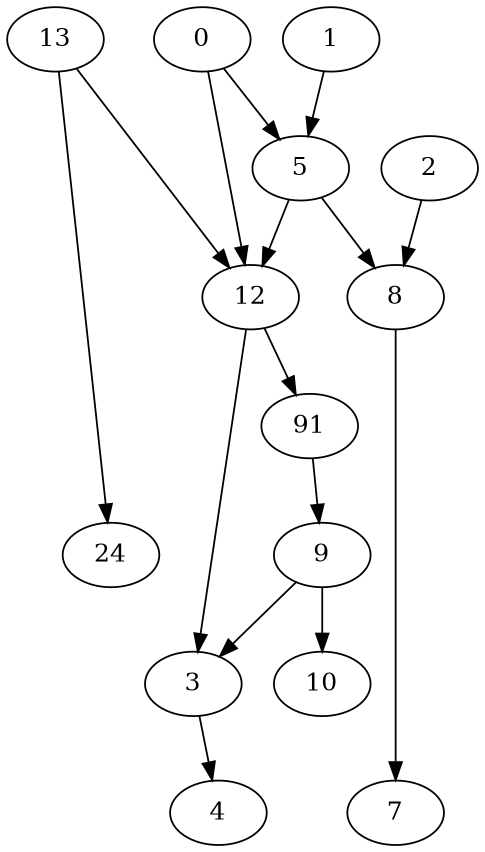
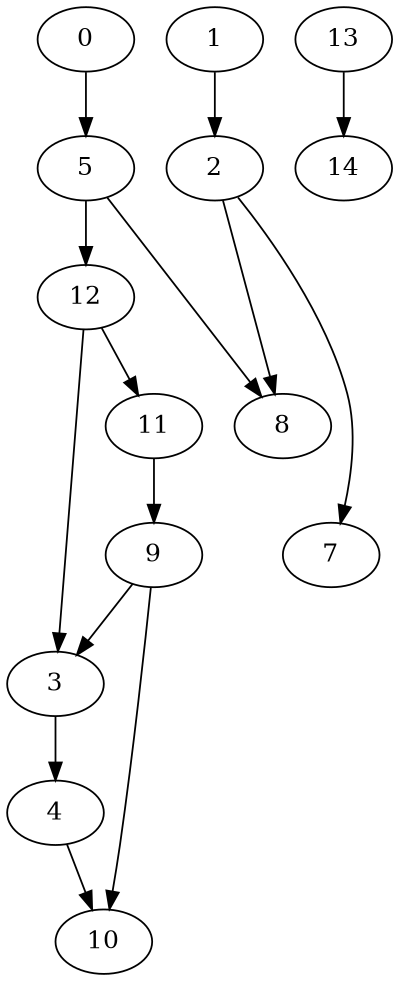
edge "1" -> "5": now "1" -> "2"
edge "0" -> "12": removed
edge "13" -> "12": removed
node "91": label "91" -> "11"
edge "8" -> "7": now "2" -> "7"
node "24": label "24" -> "14"
edge "4" -> "10": added
